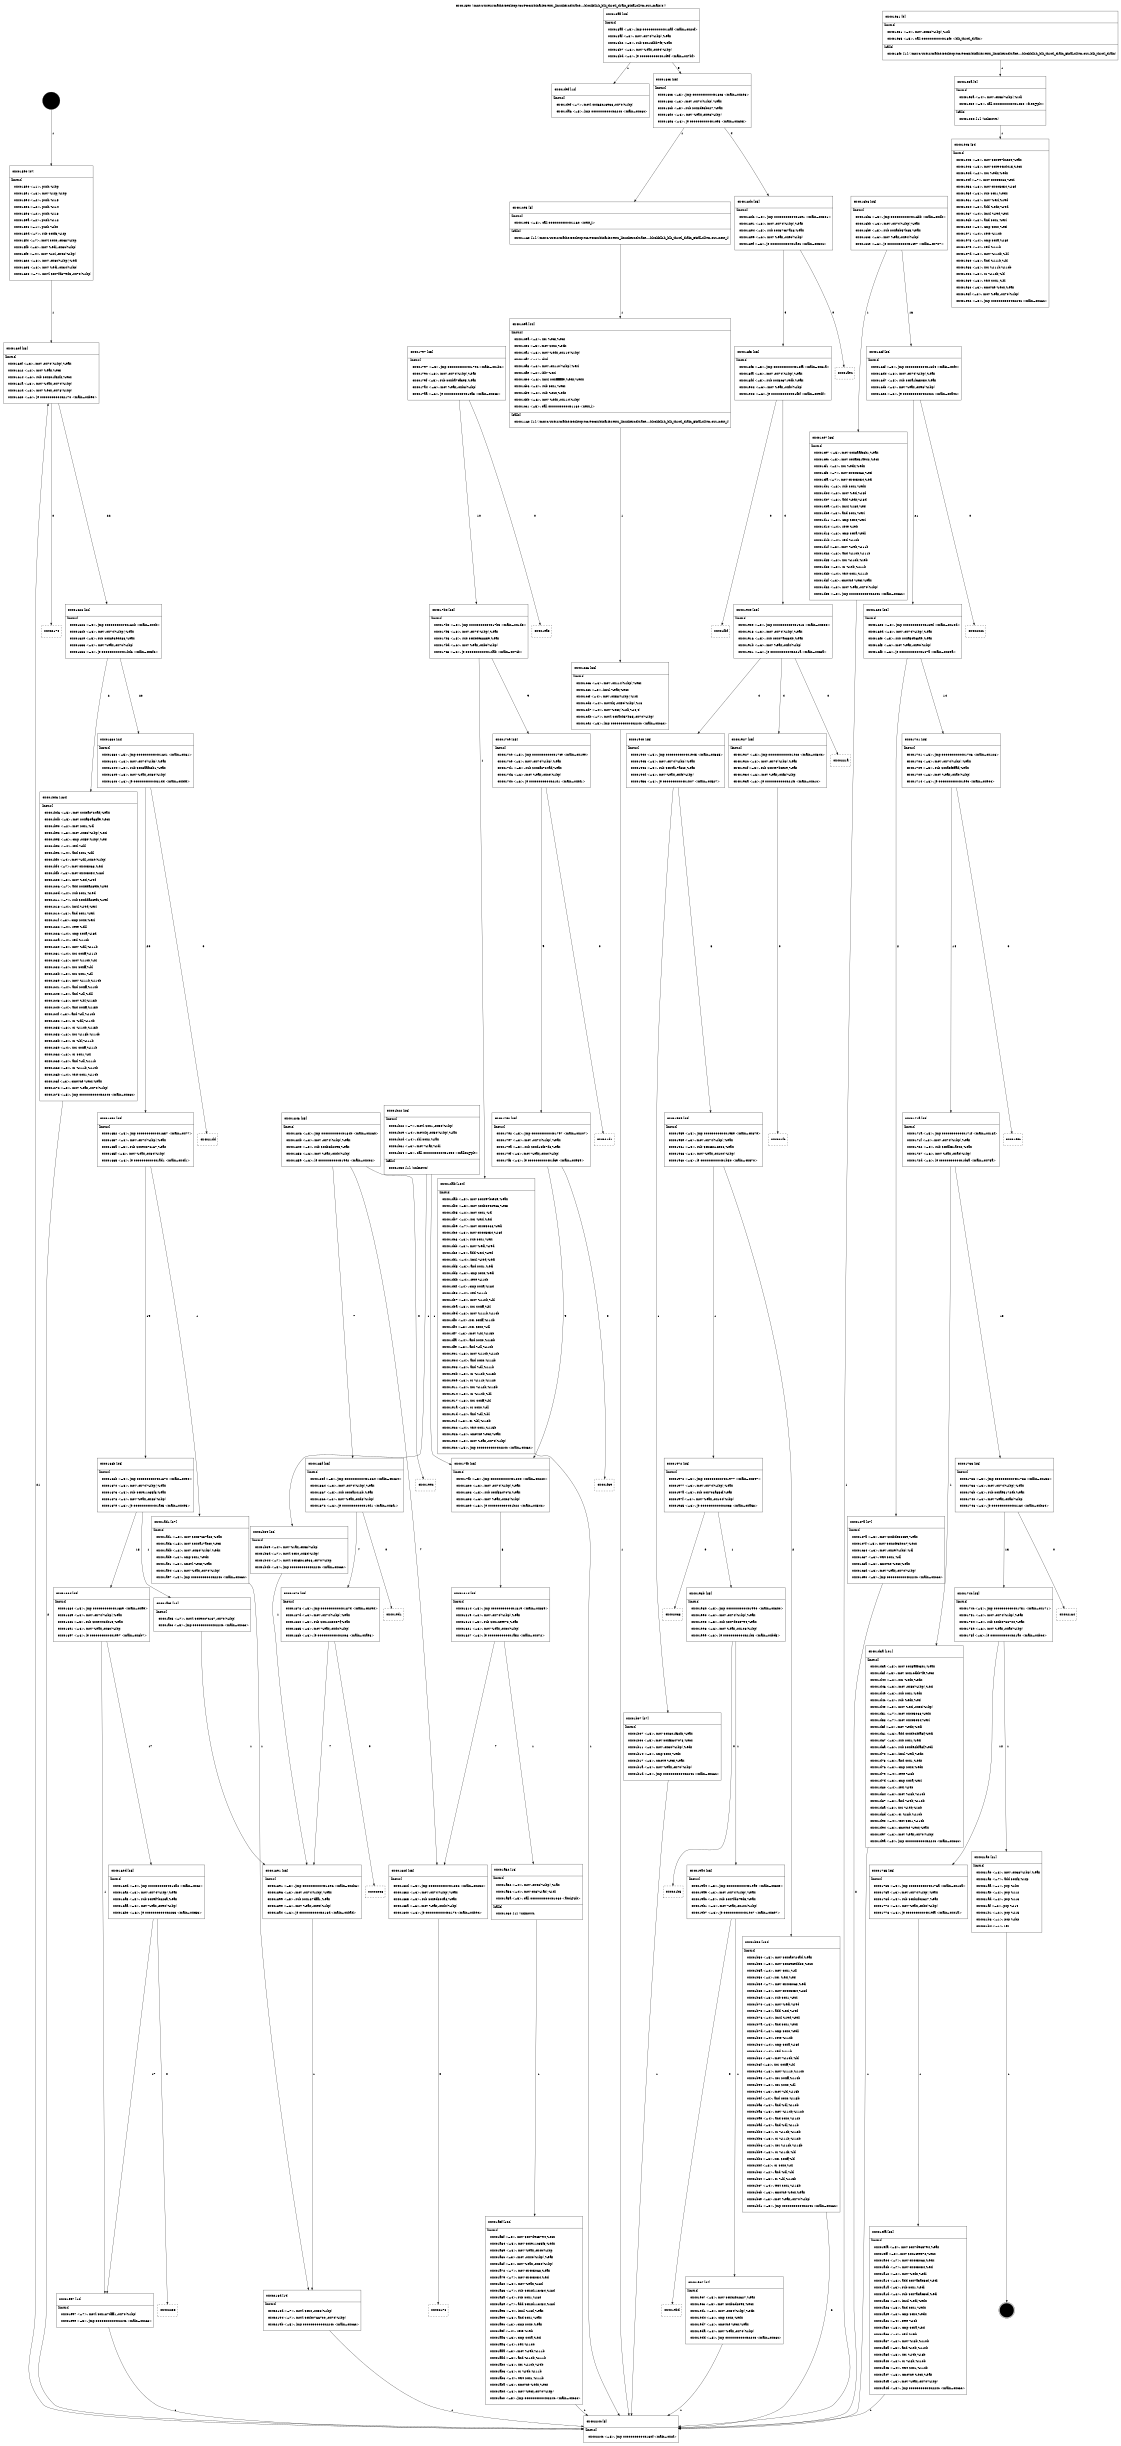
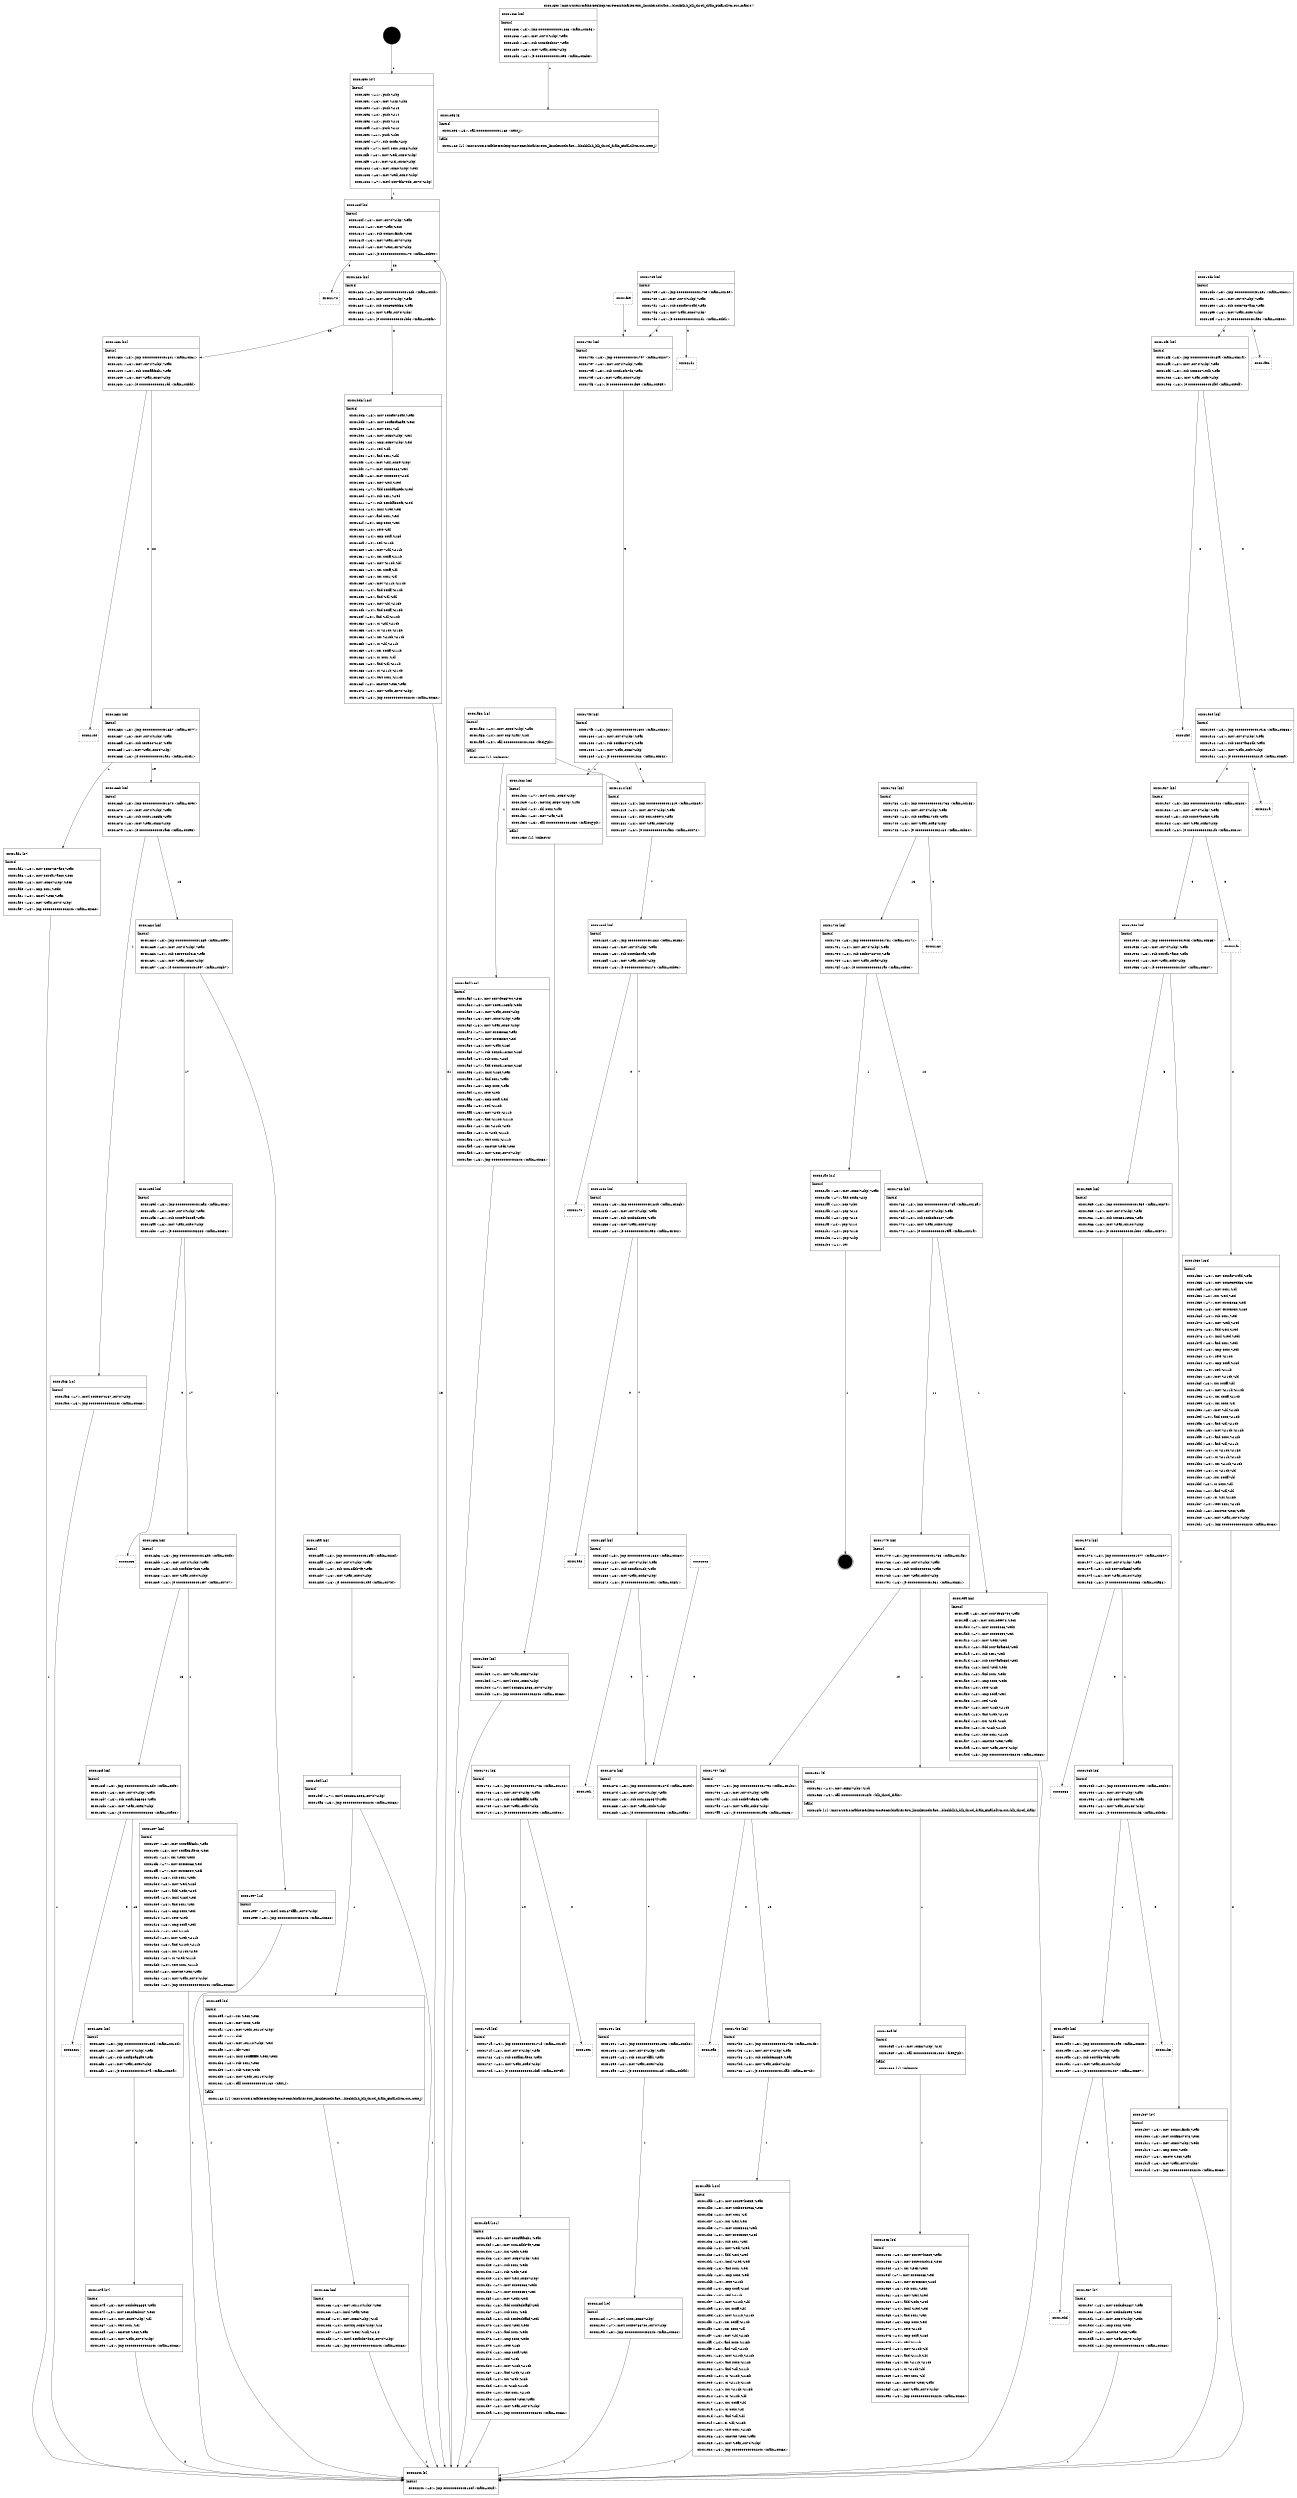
edge "0x4018aa [25]" -> "0x4018c3 [25]": removed, label "5"
edge "0x4018c3 [25]" -> "0x4018dc [25]": removed, label "4"
edge "0x401c95 [5]" -> "0x401c9a [44]": now "0x401d9f [12]" -> "0x401c9a [44]"
edge "0x4016cf [25]" -> "0x4016e8 [25]": label " 21" -> " 16"
edge "0x4017b0 [25]" -> "0x4017c9 [25]": removed, label "9"
edge "0x40190e [25]" -> "0x401940 [25]": now "0x401927 [25]" -> "0x401940 [25]"
edge "0x4016e8 [25]" -> "0x401701 [25]": removed, label "14"
edge "0x40171a [25]" -> "0x401733 [25]": removed, label "13"
edge "0x4017e2 [25]" -> "0x401f39": reversed
edge "0x401b22 [23]" -> "0x4017fb [25]": reversed
edge "0x401846 [25]" -> "0x40182d [25]": reversed
edge "0x401959 [25]" -> "0x401b50 [134]": now "0x4021fc" -> "0x401b50 [134]"
node "0x40177e [25]": added
edge "0x401bd6 [164]" -> "0x40224c [5]": label " 2" -> " 13"
edge "0x401b39 [23]" -> "0x401891 [25]": now "0x401b39 [23]" -> "0x40224c [5]"
edge "0x401814 [25]" -> "0x401a52 [13]": reversed
edge "0x401ac5 [12]" -> "0x401891 [25]": now "0x401ac5 [12]" -> "0x40224c [5]"
edge "0x401878 [25]" -> "0x4020c8": reversed
edge "0x401ad1 [27]" -> "0x40218d [19]": now "0x401ad1 [27]" -> "0x40224c [5]"
edge "0x40169d [25]" -> "0x401e97 [12]": now "0x40169d [25]" -> "0x4016b6 [25]"
edge "0x401d9f [12]" -> "0x40224c [5]": added, label "1"
